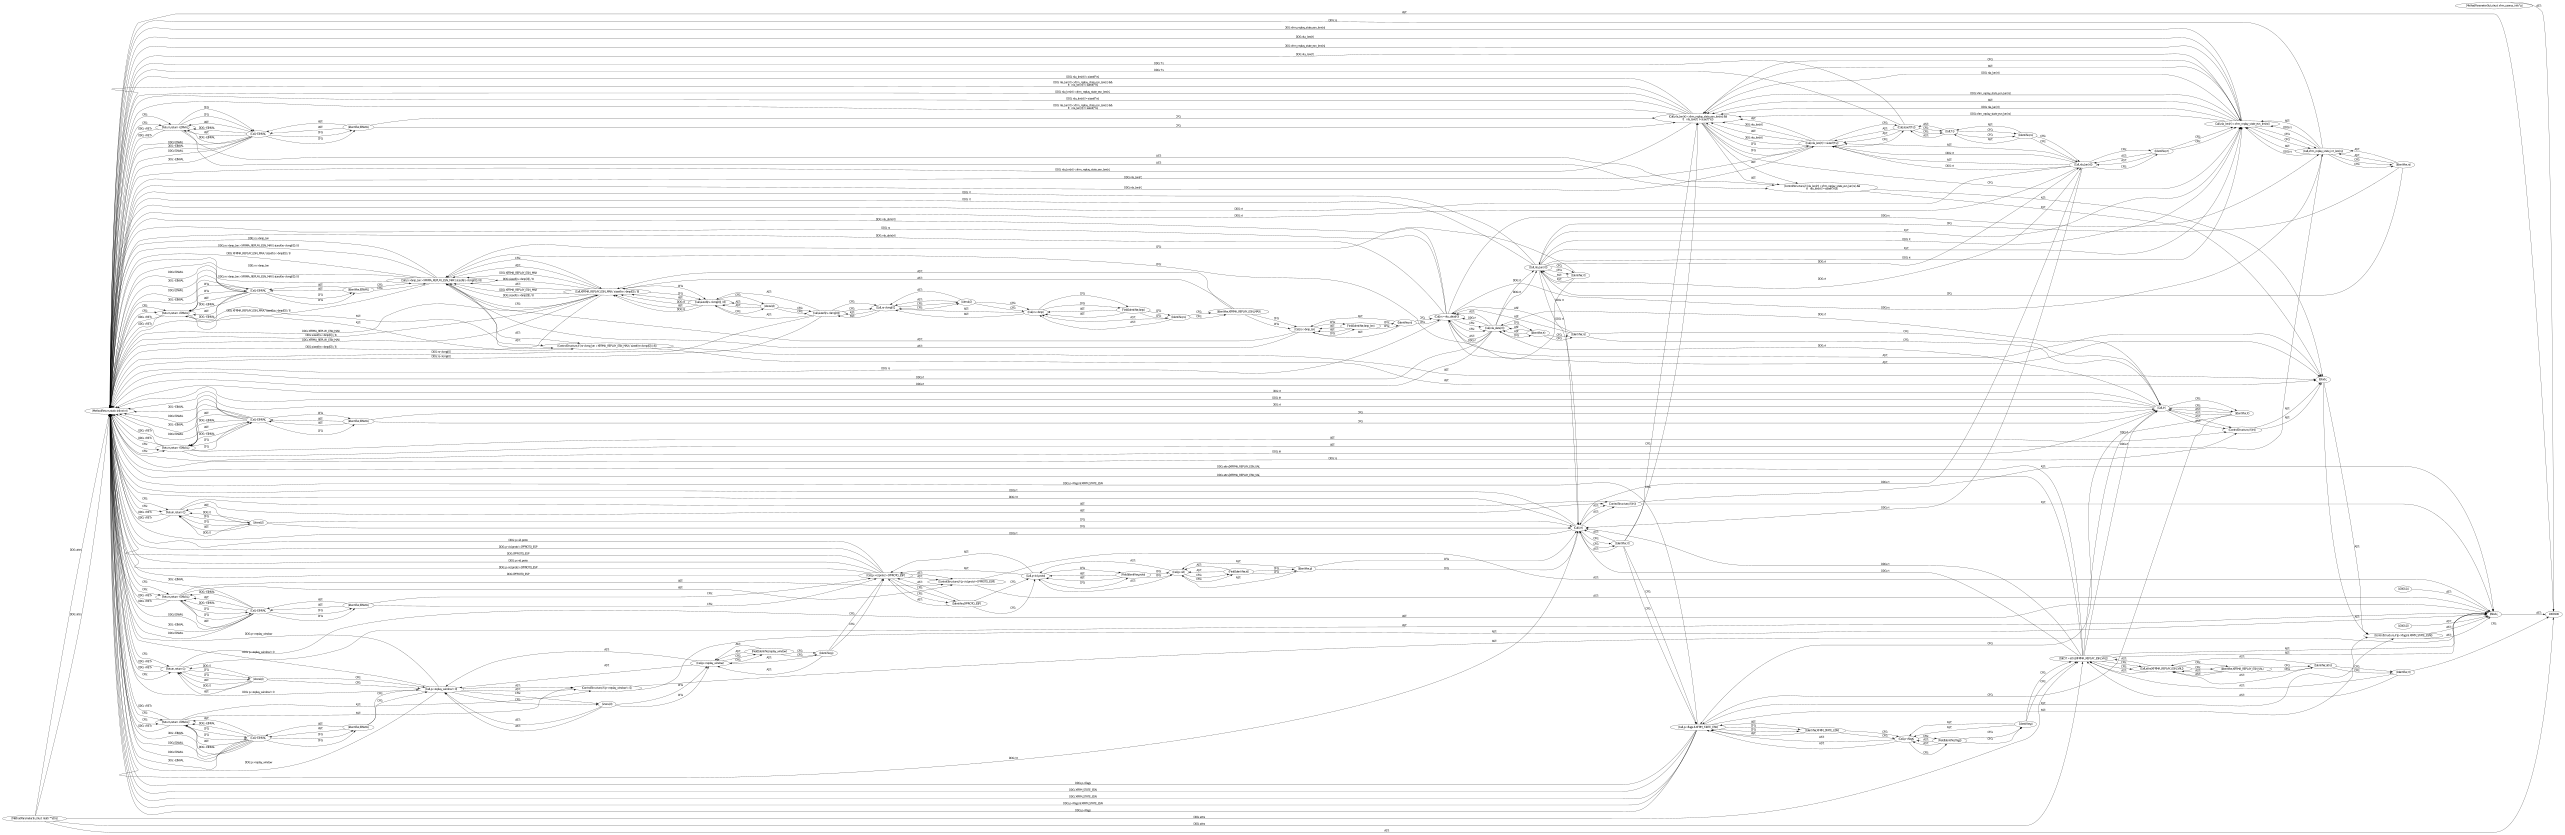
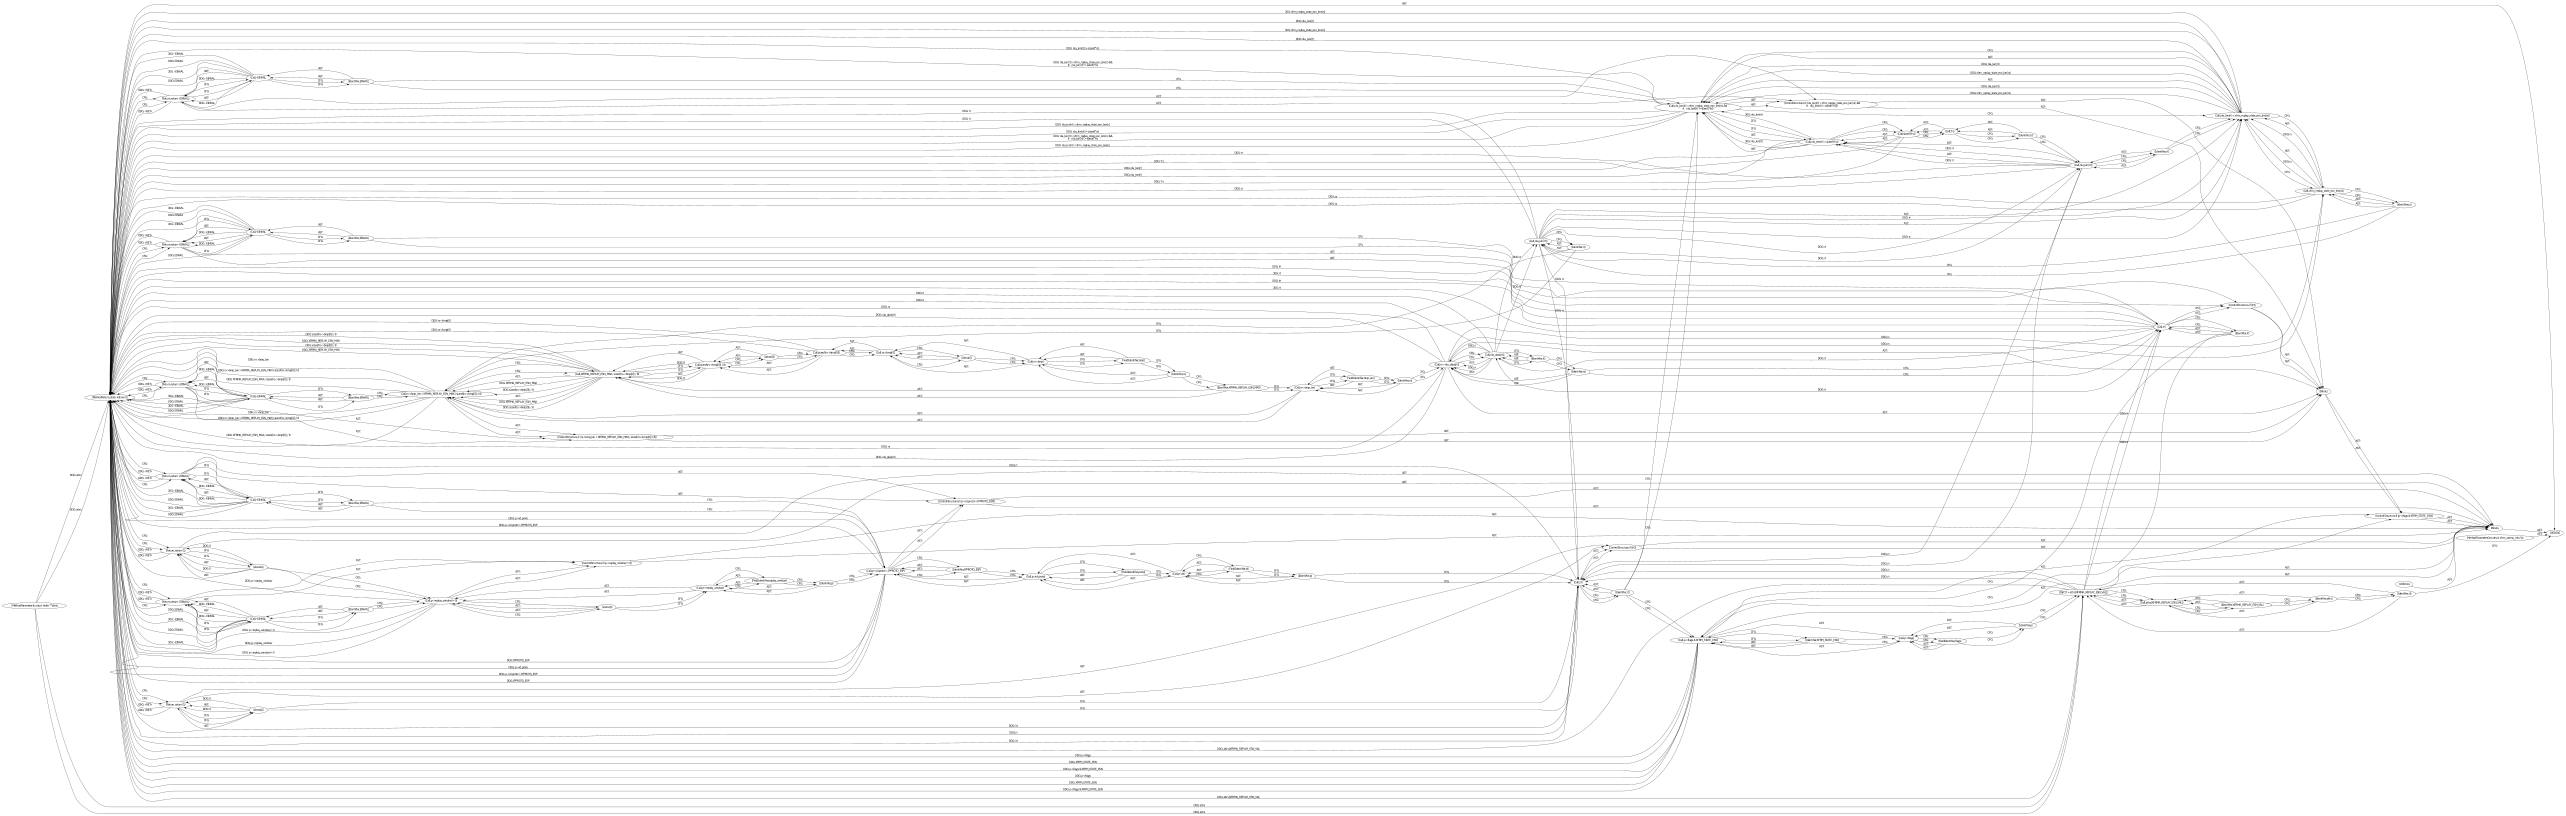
node "(Call,xfrm_replay_state_int_len(rs))": label "(Call,xfrm_replay_state_int_len(rs))" -> "(Call,xfrm_replay_state_esn_len(rs))"
node "1000110": removed
edge "(MethodParameterIn,struct nlattr **attrs)" -> "1000100": removed, label "AST:"
